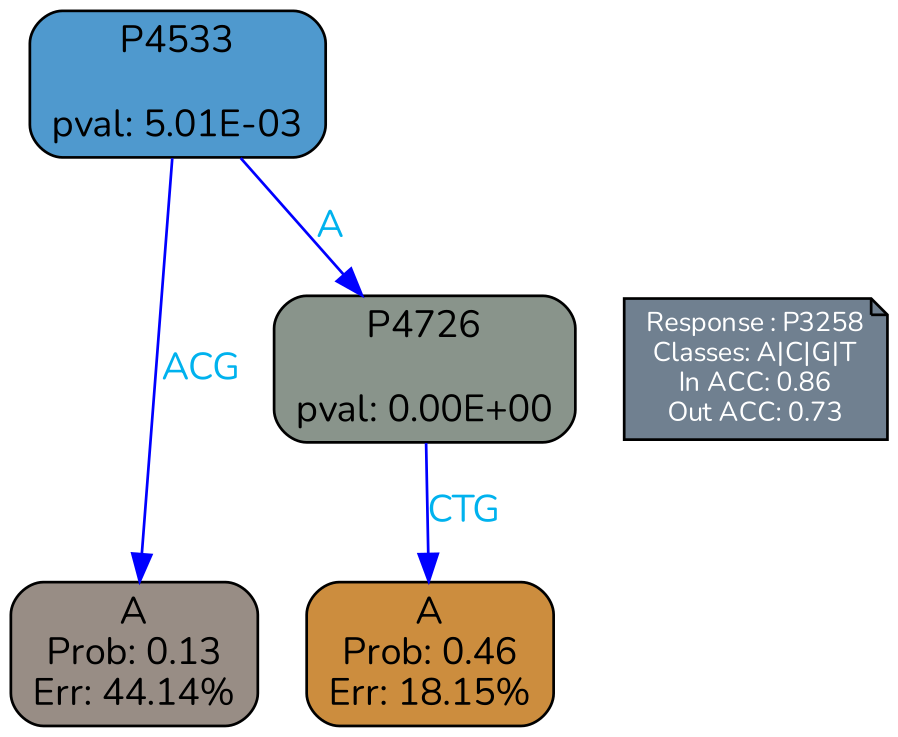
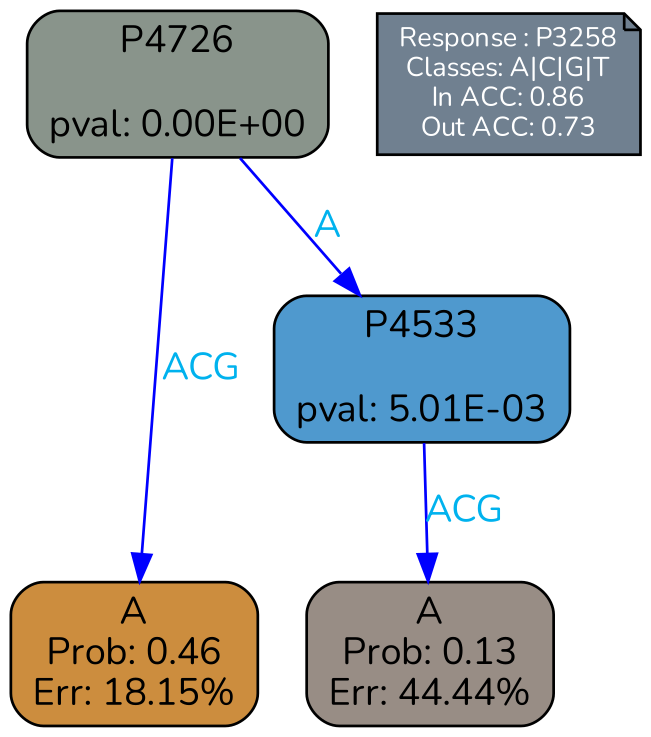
edge "P4533 pval: 5.01E-03" -> "P4726 pval: 0.00E+00": reversed
edge "P4726 pval: 0.00E+00" -> "A Prob: 0.46 Err: 18.15%": label "CTG" -> "ACG"
node "A Prob: 0.13 Err: 44.14%": label "A Prob: 0.13 Err: 44.14%" -> "A Prob: 0.13 Err: 44.44%"
